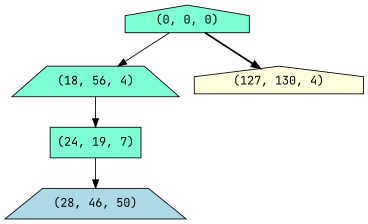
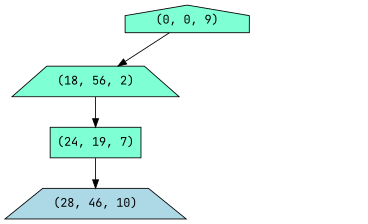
node "(0, 0, 0)": label "(0, 0, 0)" -> "(0, 0, 9)"
node "(18, 56, 4)": label "(18, 56, 4)" -> "(18, 56, 2)"
node "(127, 130, 4)": removed
node "(28, 46, 50)": label "(28, 46, 50)" -> "(28, 46, 10)"
